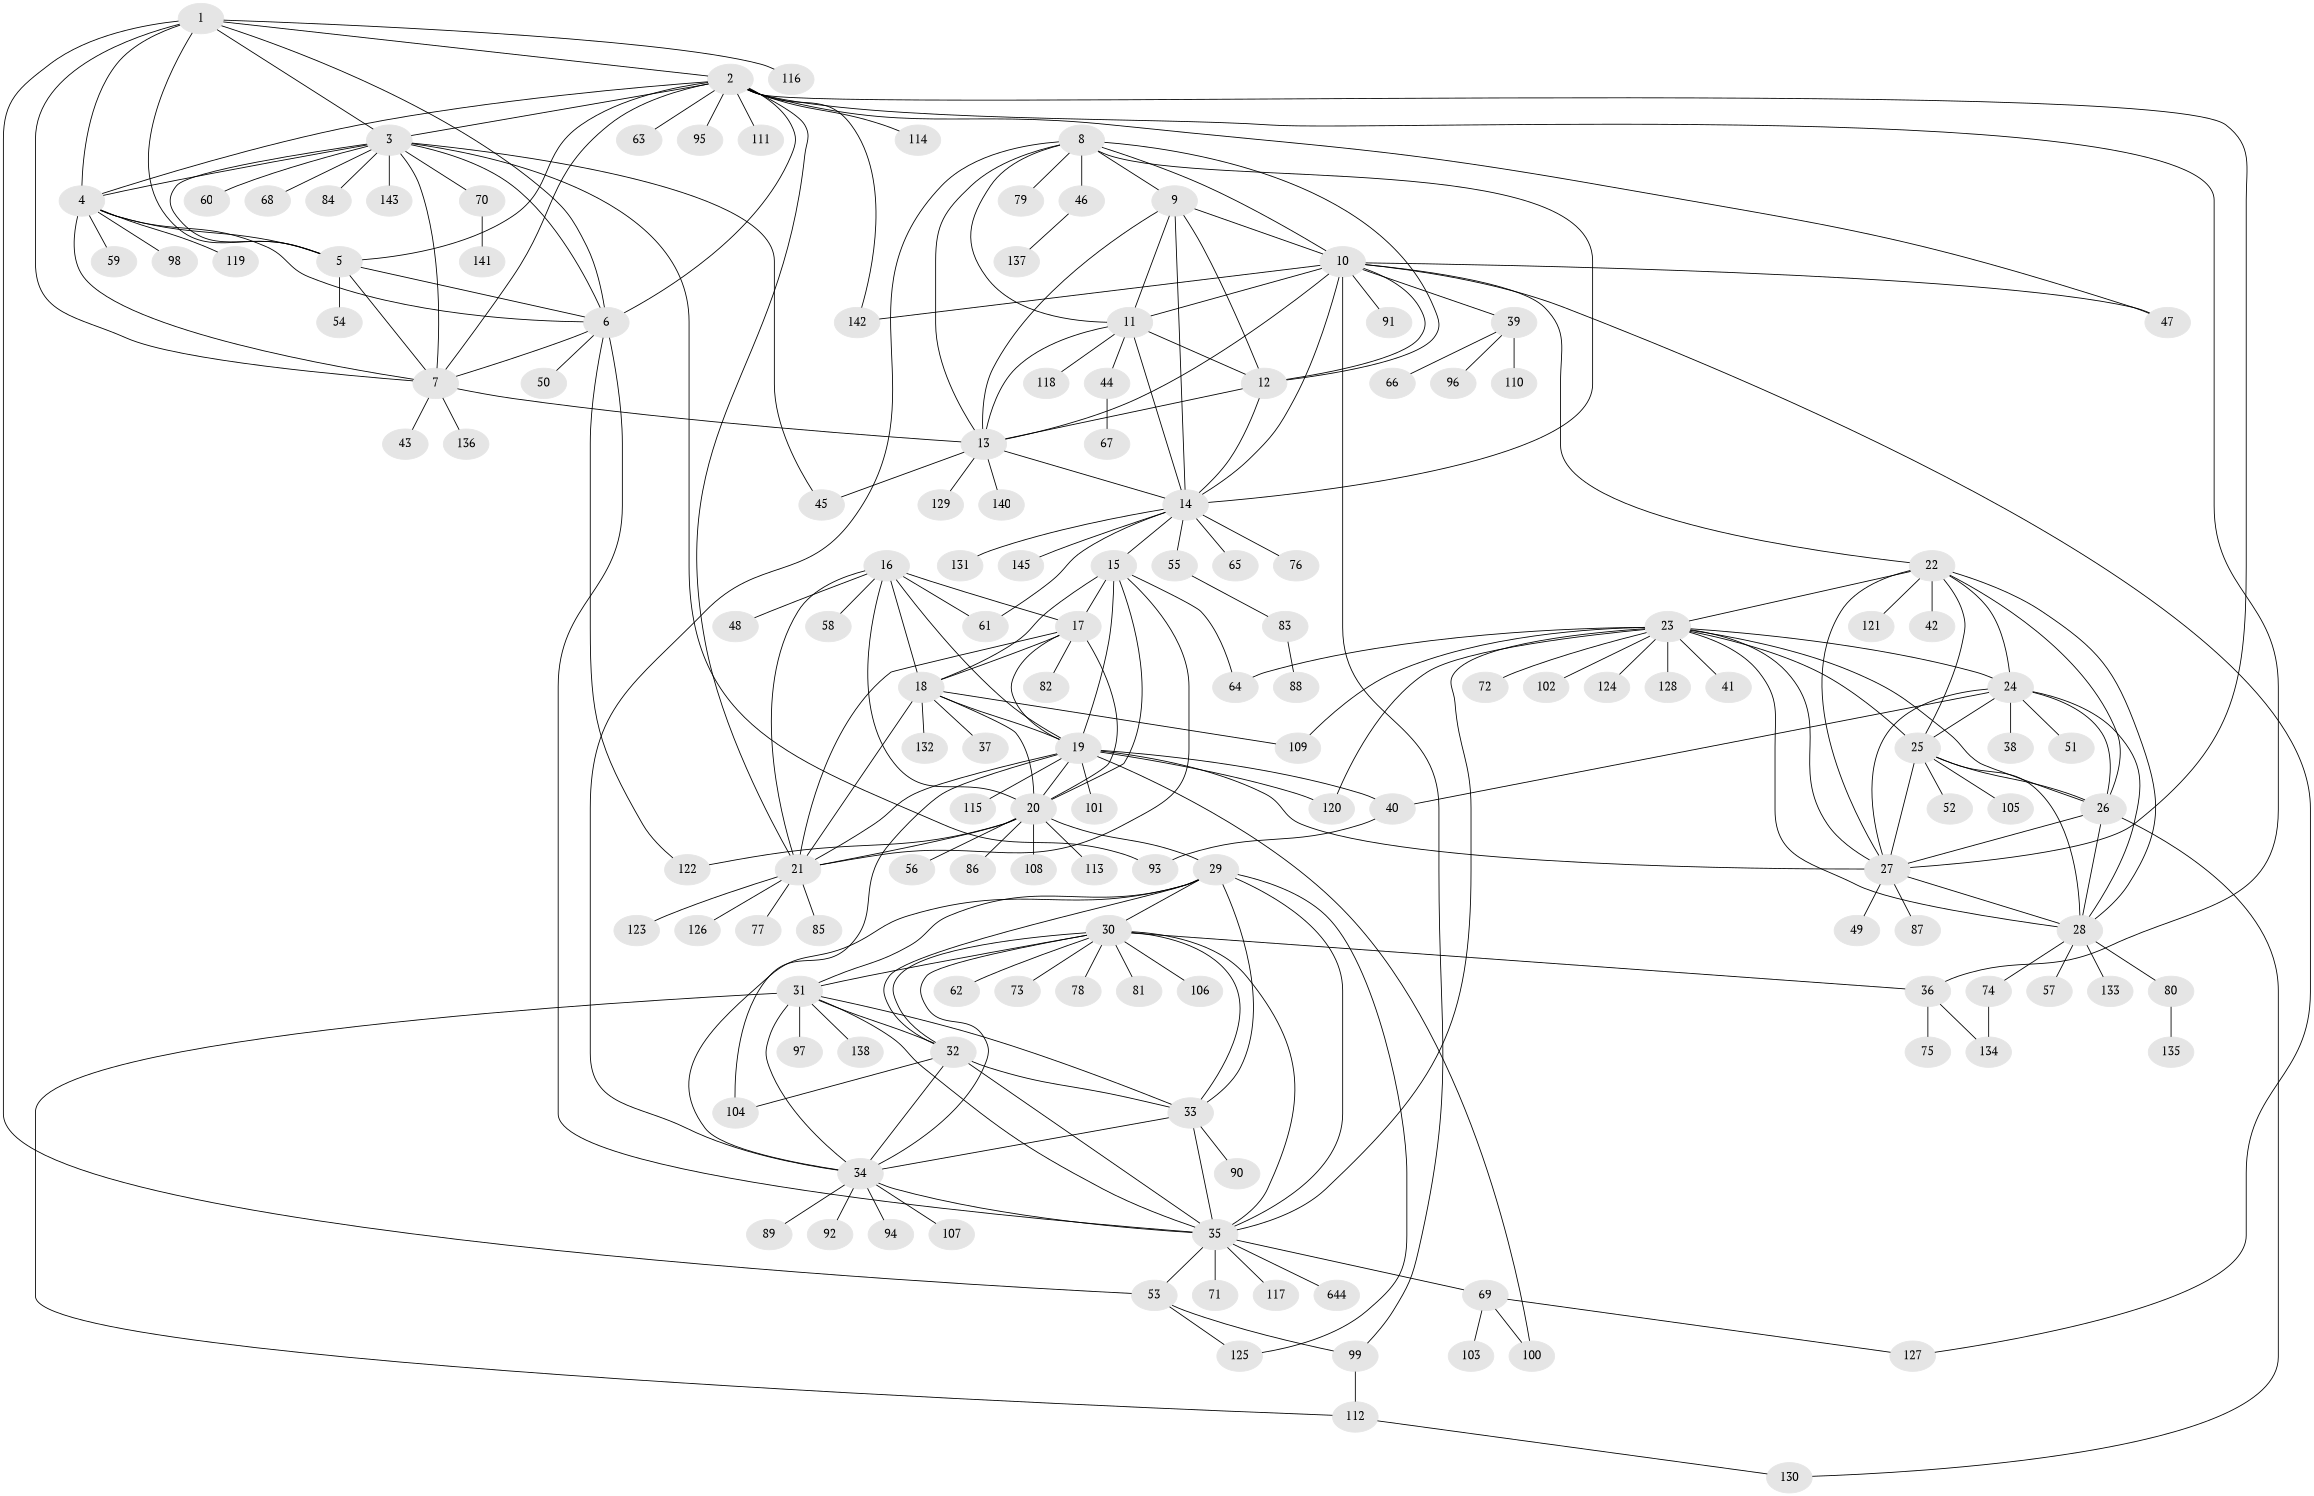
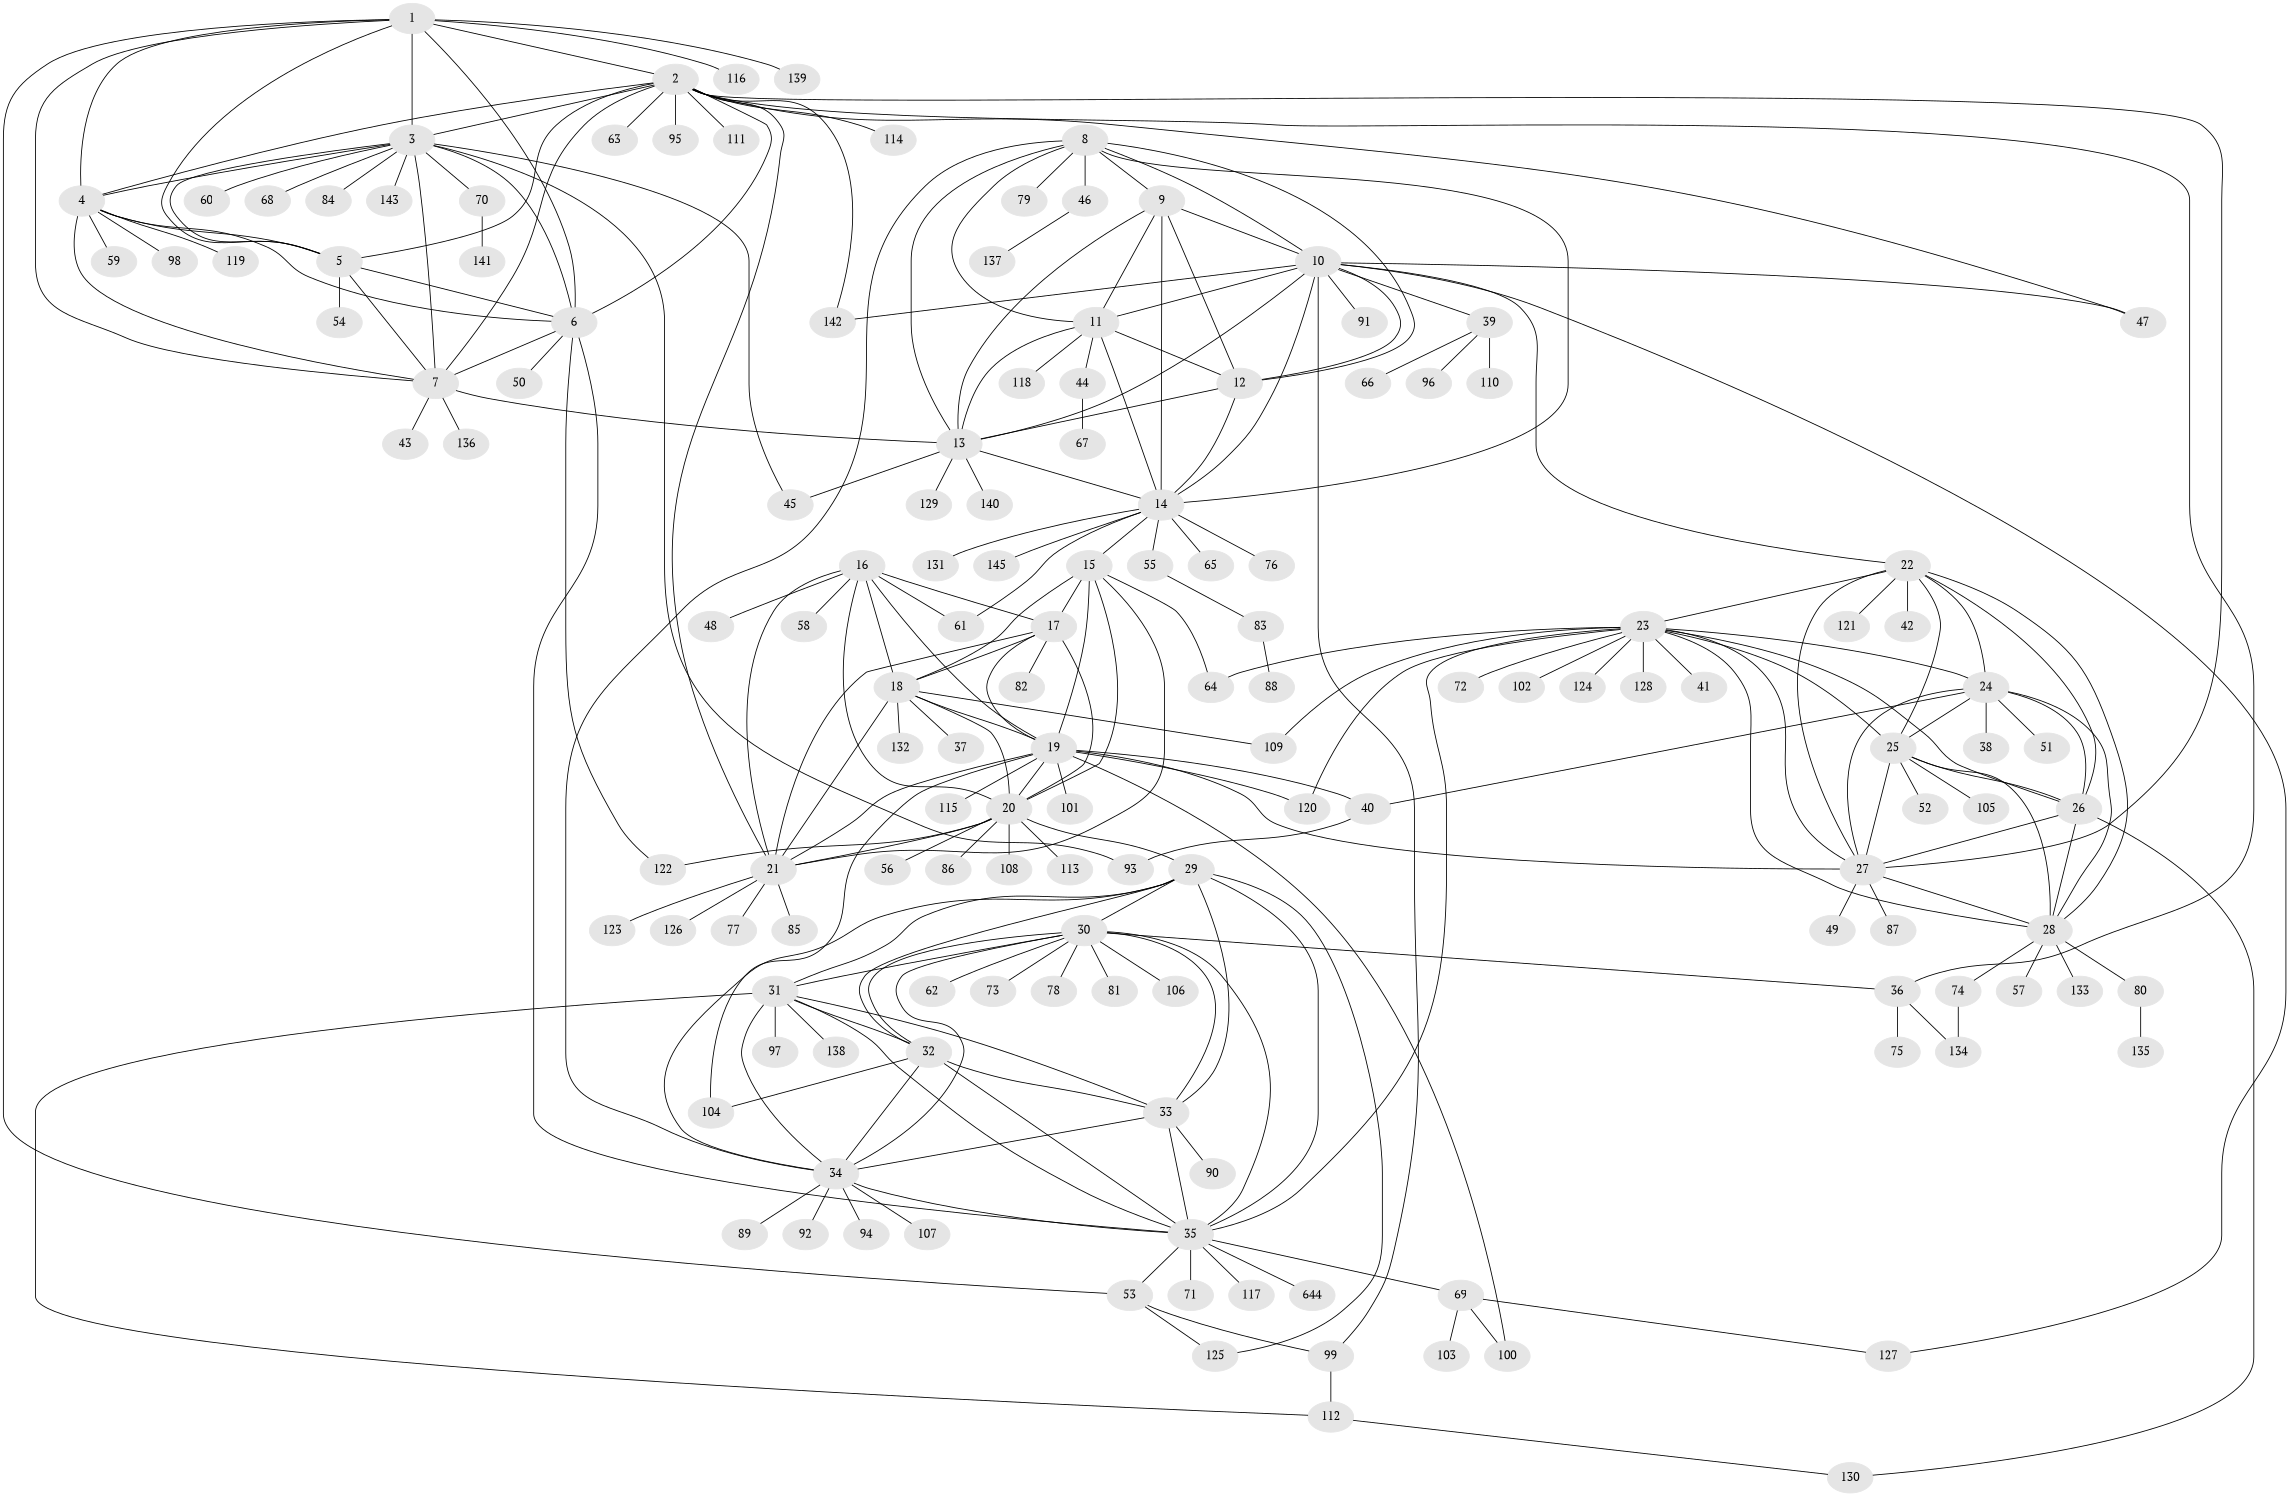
node "139": added
